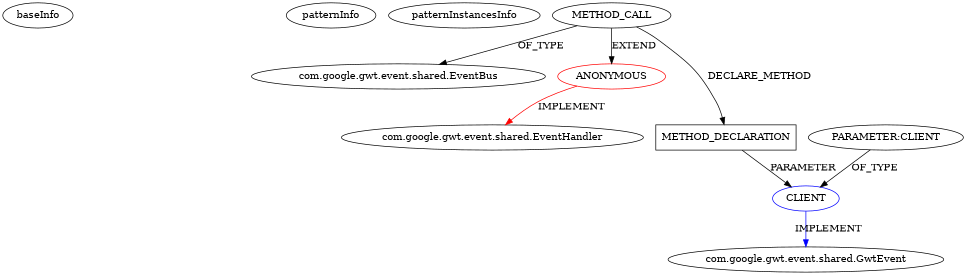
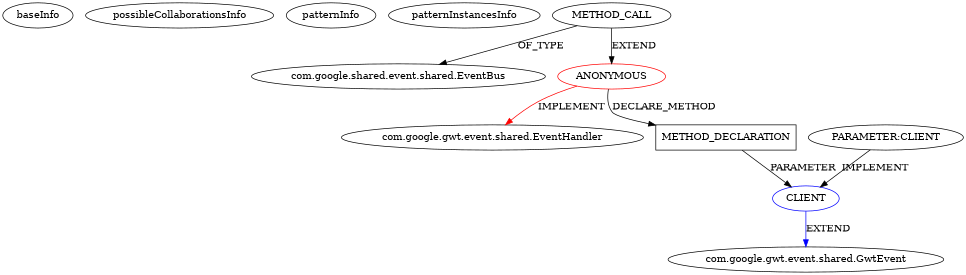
node "possibleCollaborationsInfo": added
edge "METHOD_CALL" -> "METHOD_DECLARATION": now "ANONYMOUS" -> "METHOD_DECLARATION"
node "com.google.gwt.event.shared.EventBus": label "com.google.gwt.event.shared.EventBus" -> "com.google.shared.event.shared.EventBus"
edge "PARAMETER:CLIENT" -> "CLIENT": label "OF_TYPE" -> "IMPLEMENT"
edge "CLIENT" -> "com.google.gwt.event.shared.GwtEvent": label "IMPLEMENT" -> "EXTEND"
